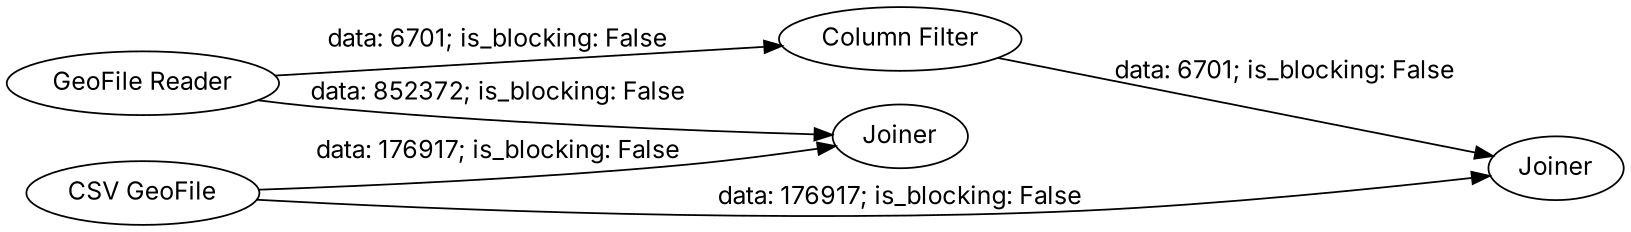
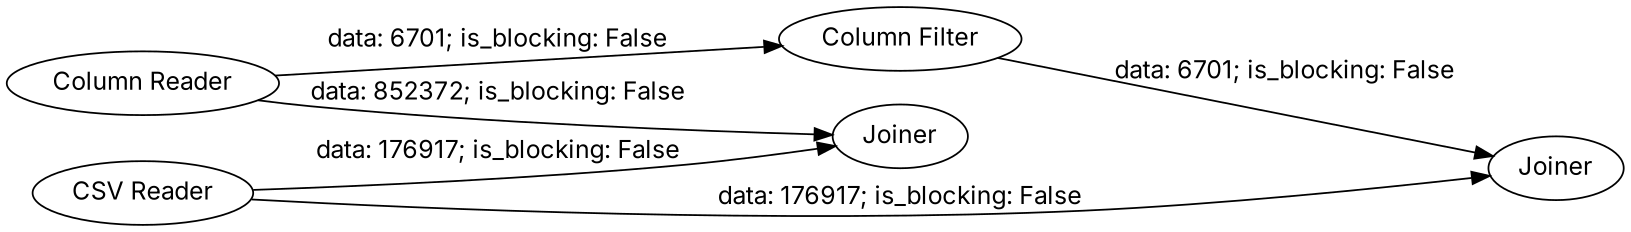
node "GeoFile Reader": label "GeoFile Reader" -> "Column Reader"
node "CSV GeoFile": label "CSV GeoFile" -> "CSV Reader"
